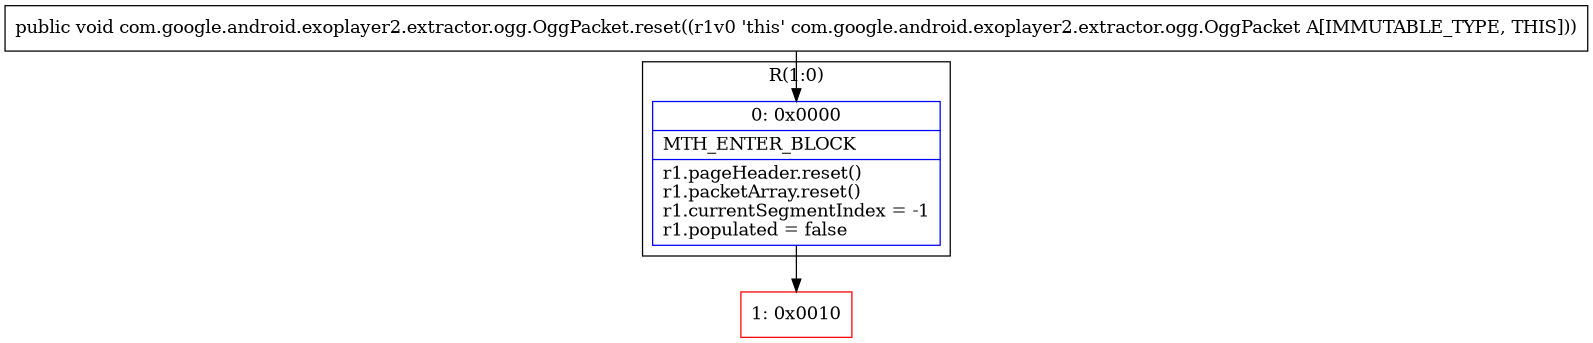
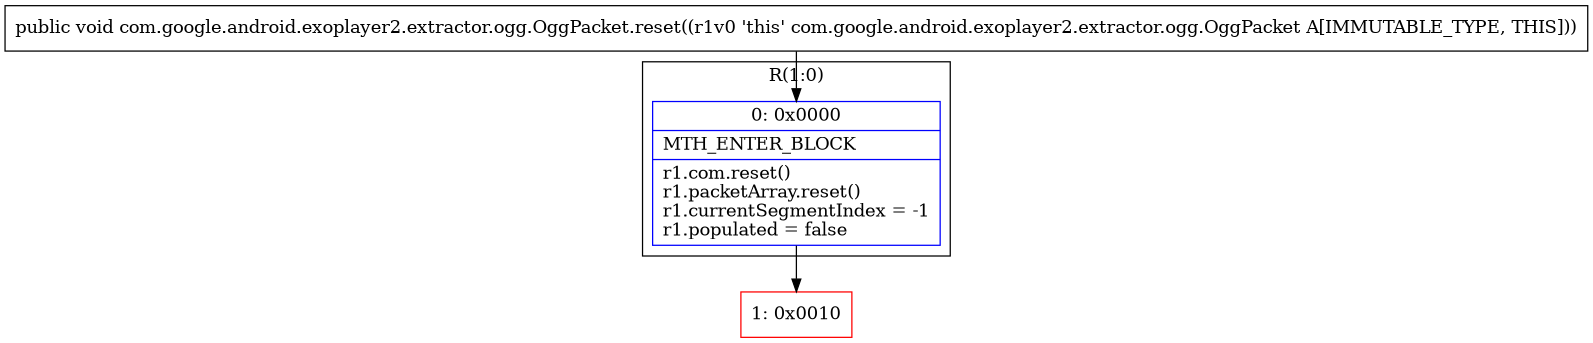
node "0: 0x0000": text "r1.pageHeader.reset()" -> "r1.com.reset()"
